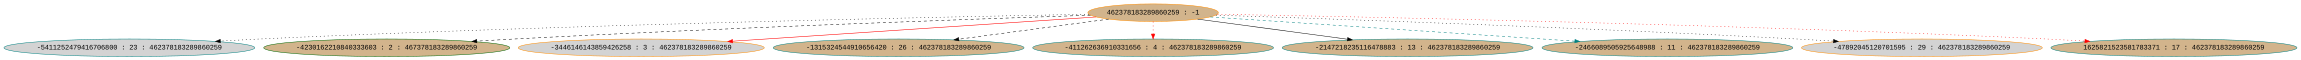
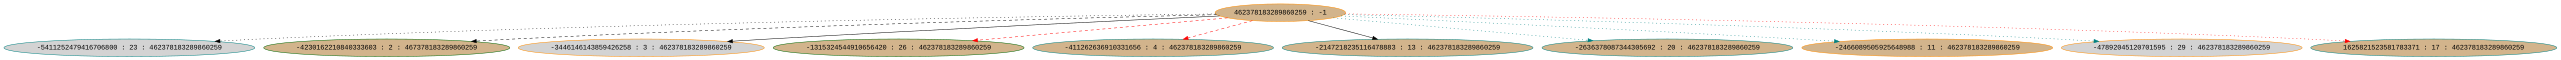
edge "462378183289860259 : -1" -> "-47892045120701595 : 29 : 462378183289860259": color black -> teal
edge "462378183289860259 : -1" -> "-411262636910331656 : 4 : 462378183289860259": style dotted -> dashed
edge "462378183289860259 : -1" -> "-3446146143859426258 : 3 : 462378183289860259": color red -> black
edge "462378183289860259 : -1" -> "-1315324544910656420 : 26 : 462378183289860259": color black -> red
edge "462378183289860259 : -1" -> "-2466089505925648988 : 11 : 462378183289860259": style dashed -> dotted
node "-1315324544910656420 : 26 : 462378183289860259": color teal -> darkgreen
node "-2636378087344305692 : 20 : 462378183289860259": added
node "-2466089505925648988 : 11 : 462378183289860259": color teal -> darkorange
